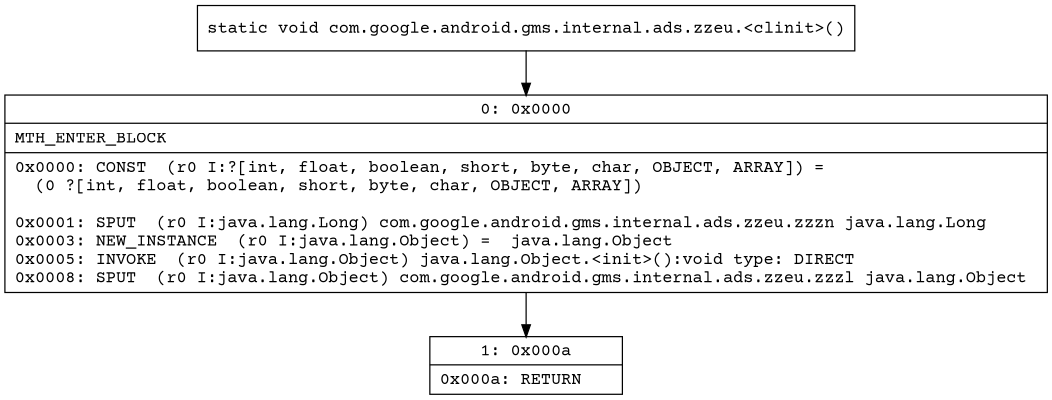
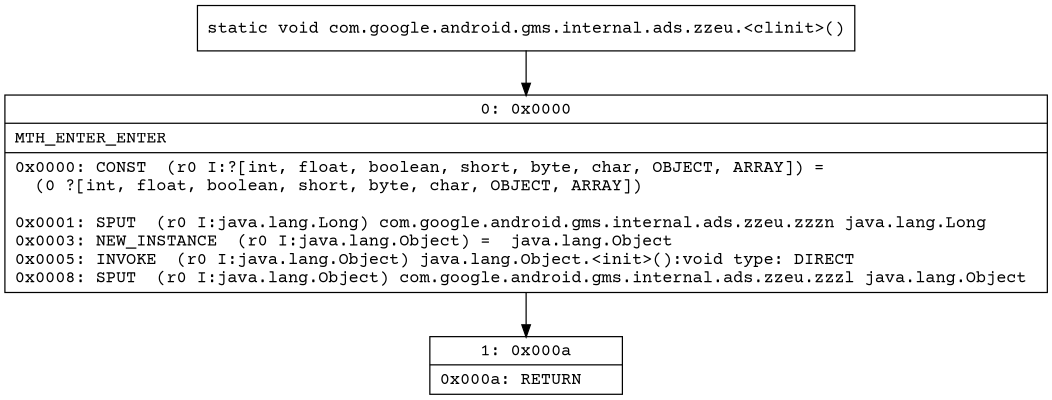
node "0: 0x0000": text "MTH_ENTER_BLOCK" -> "MTH_ENTER_ENTER"
